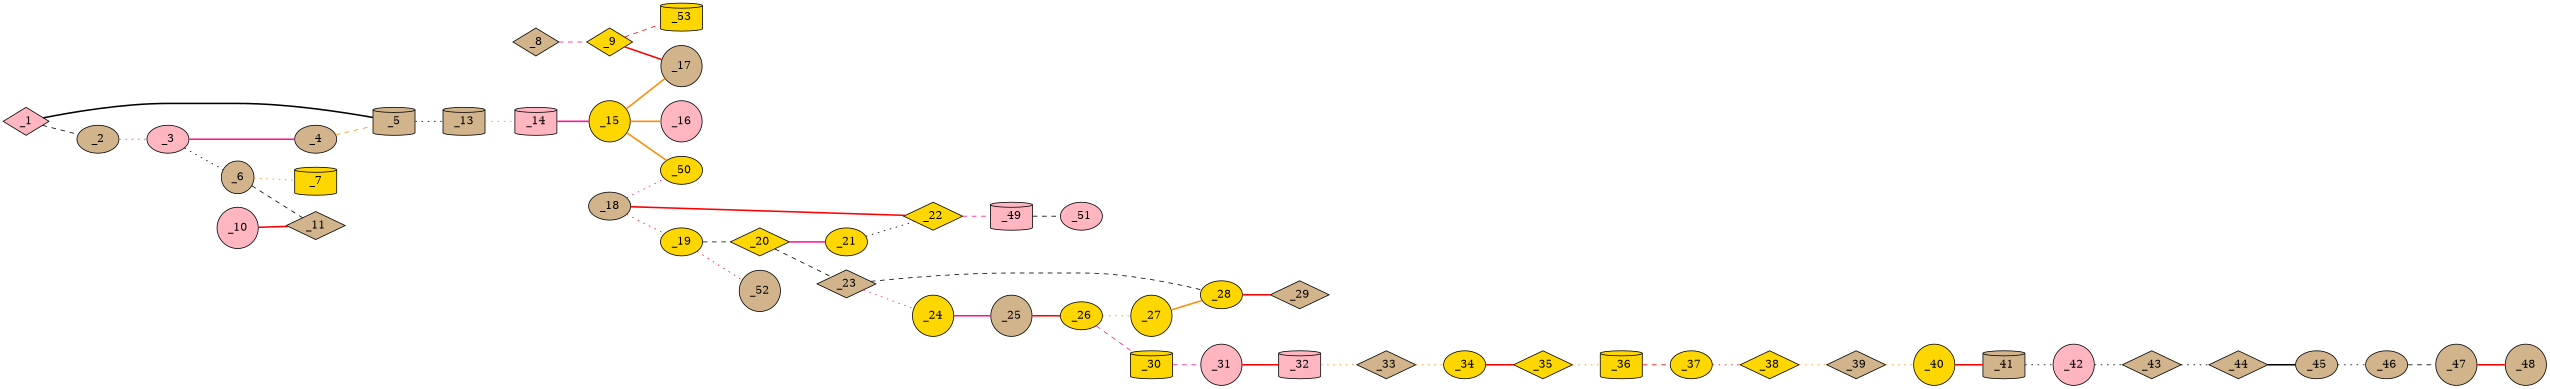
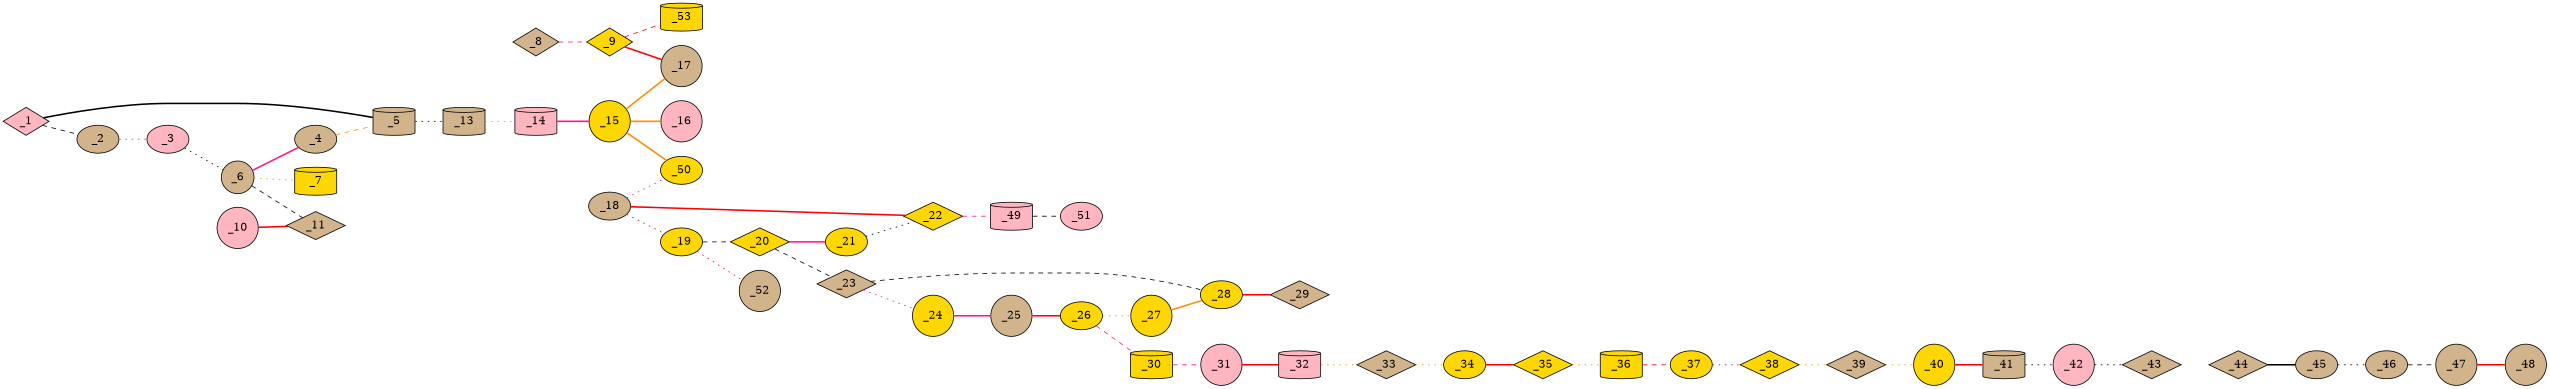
edge "_3" -- "_4": now "_6" -- "_4"
edge "_43" -- "_44": removed
